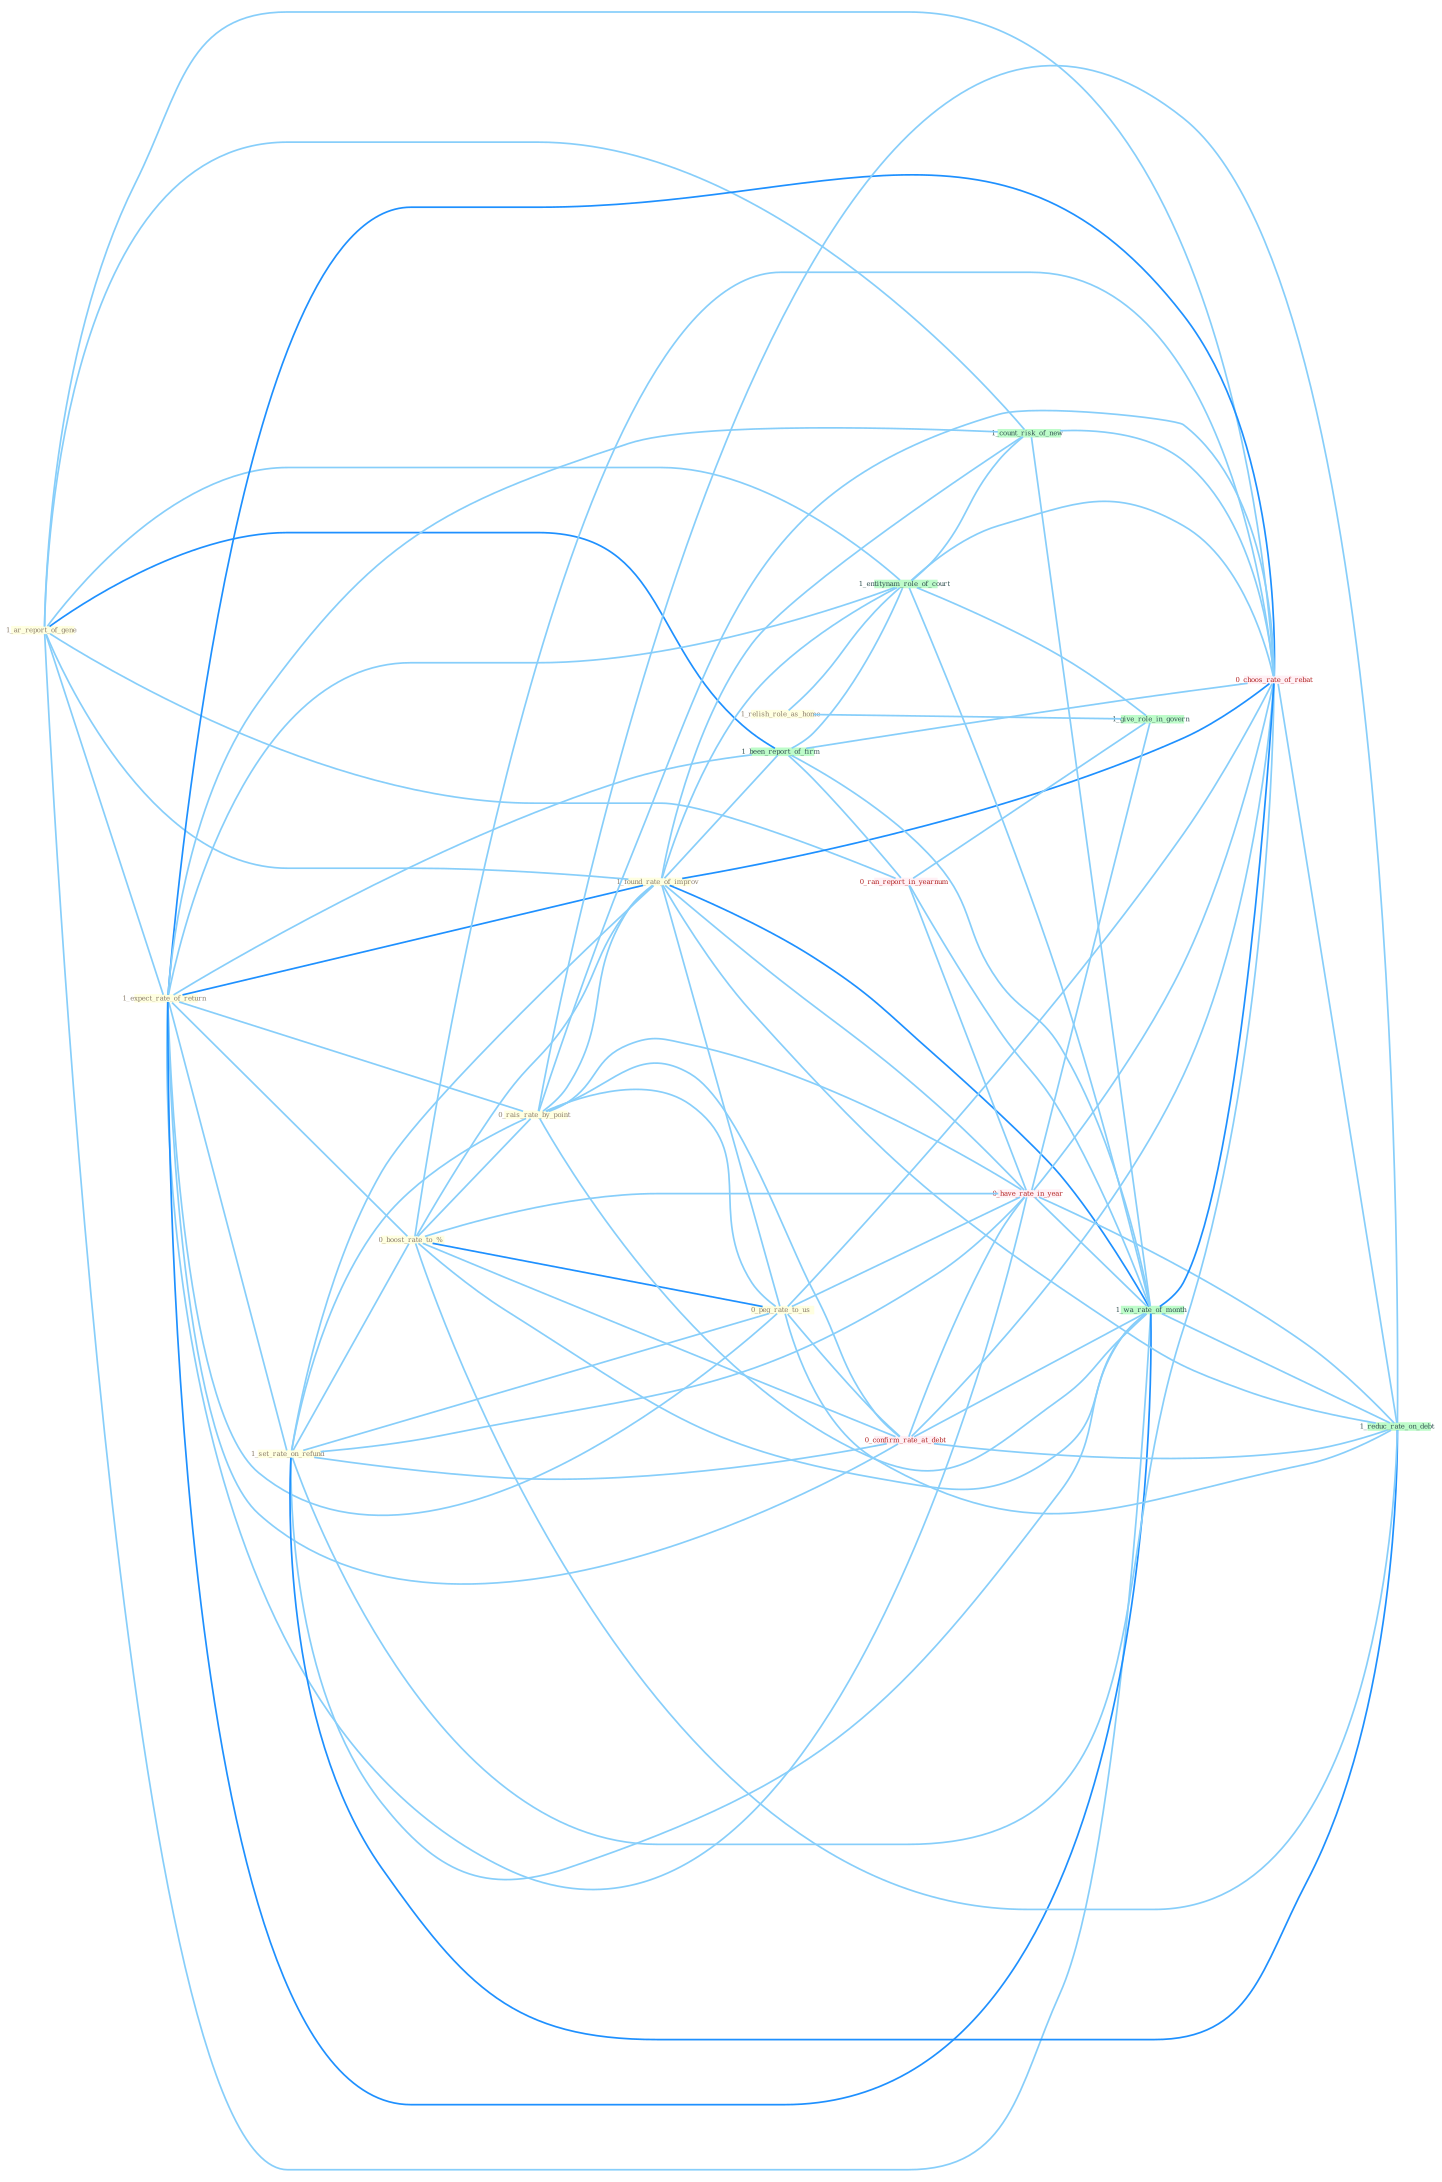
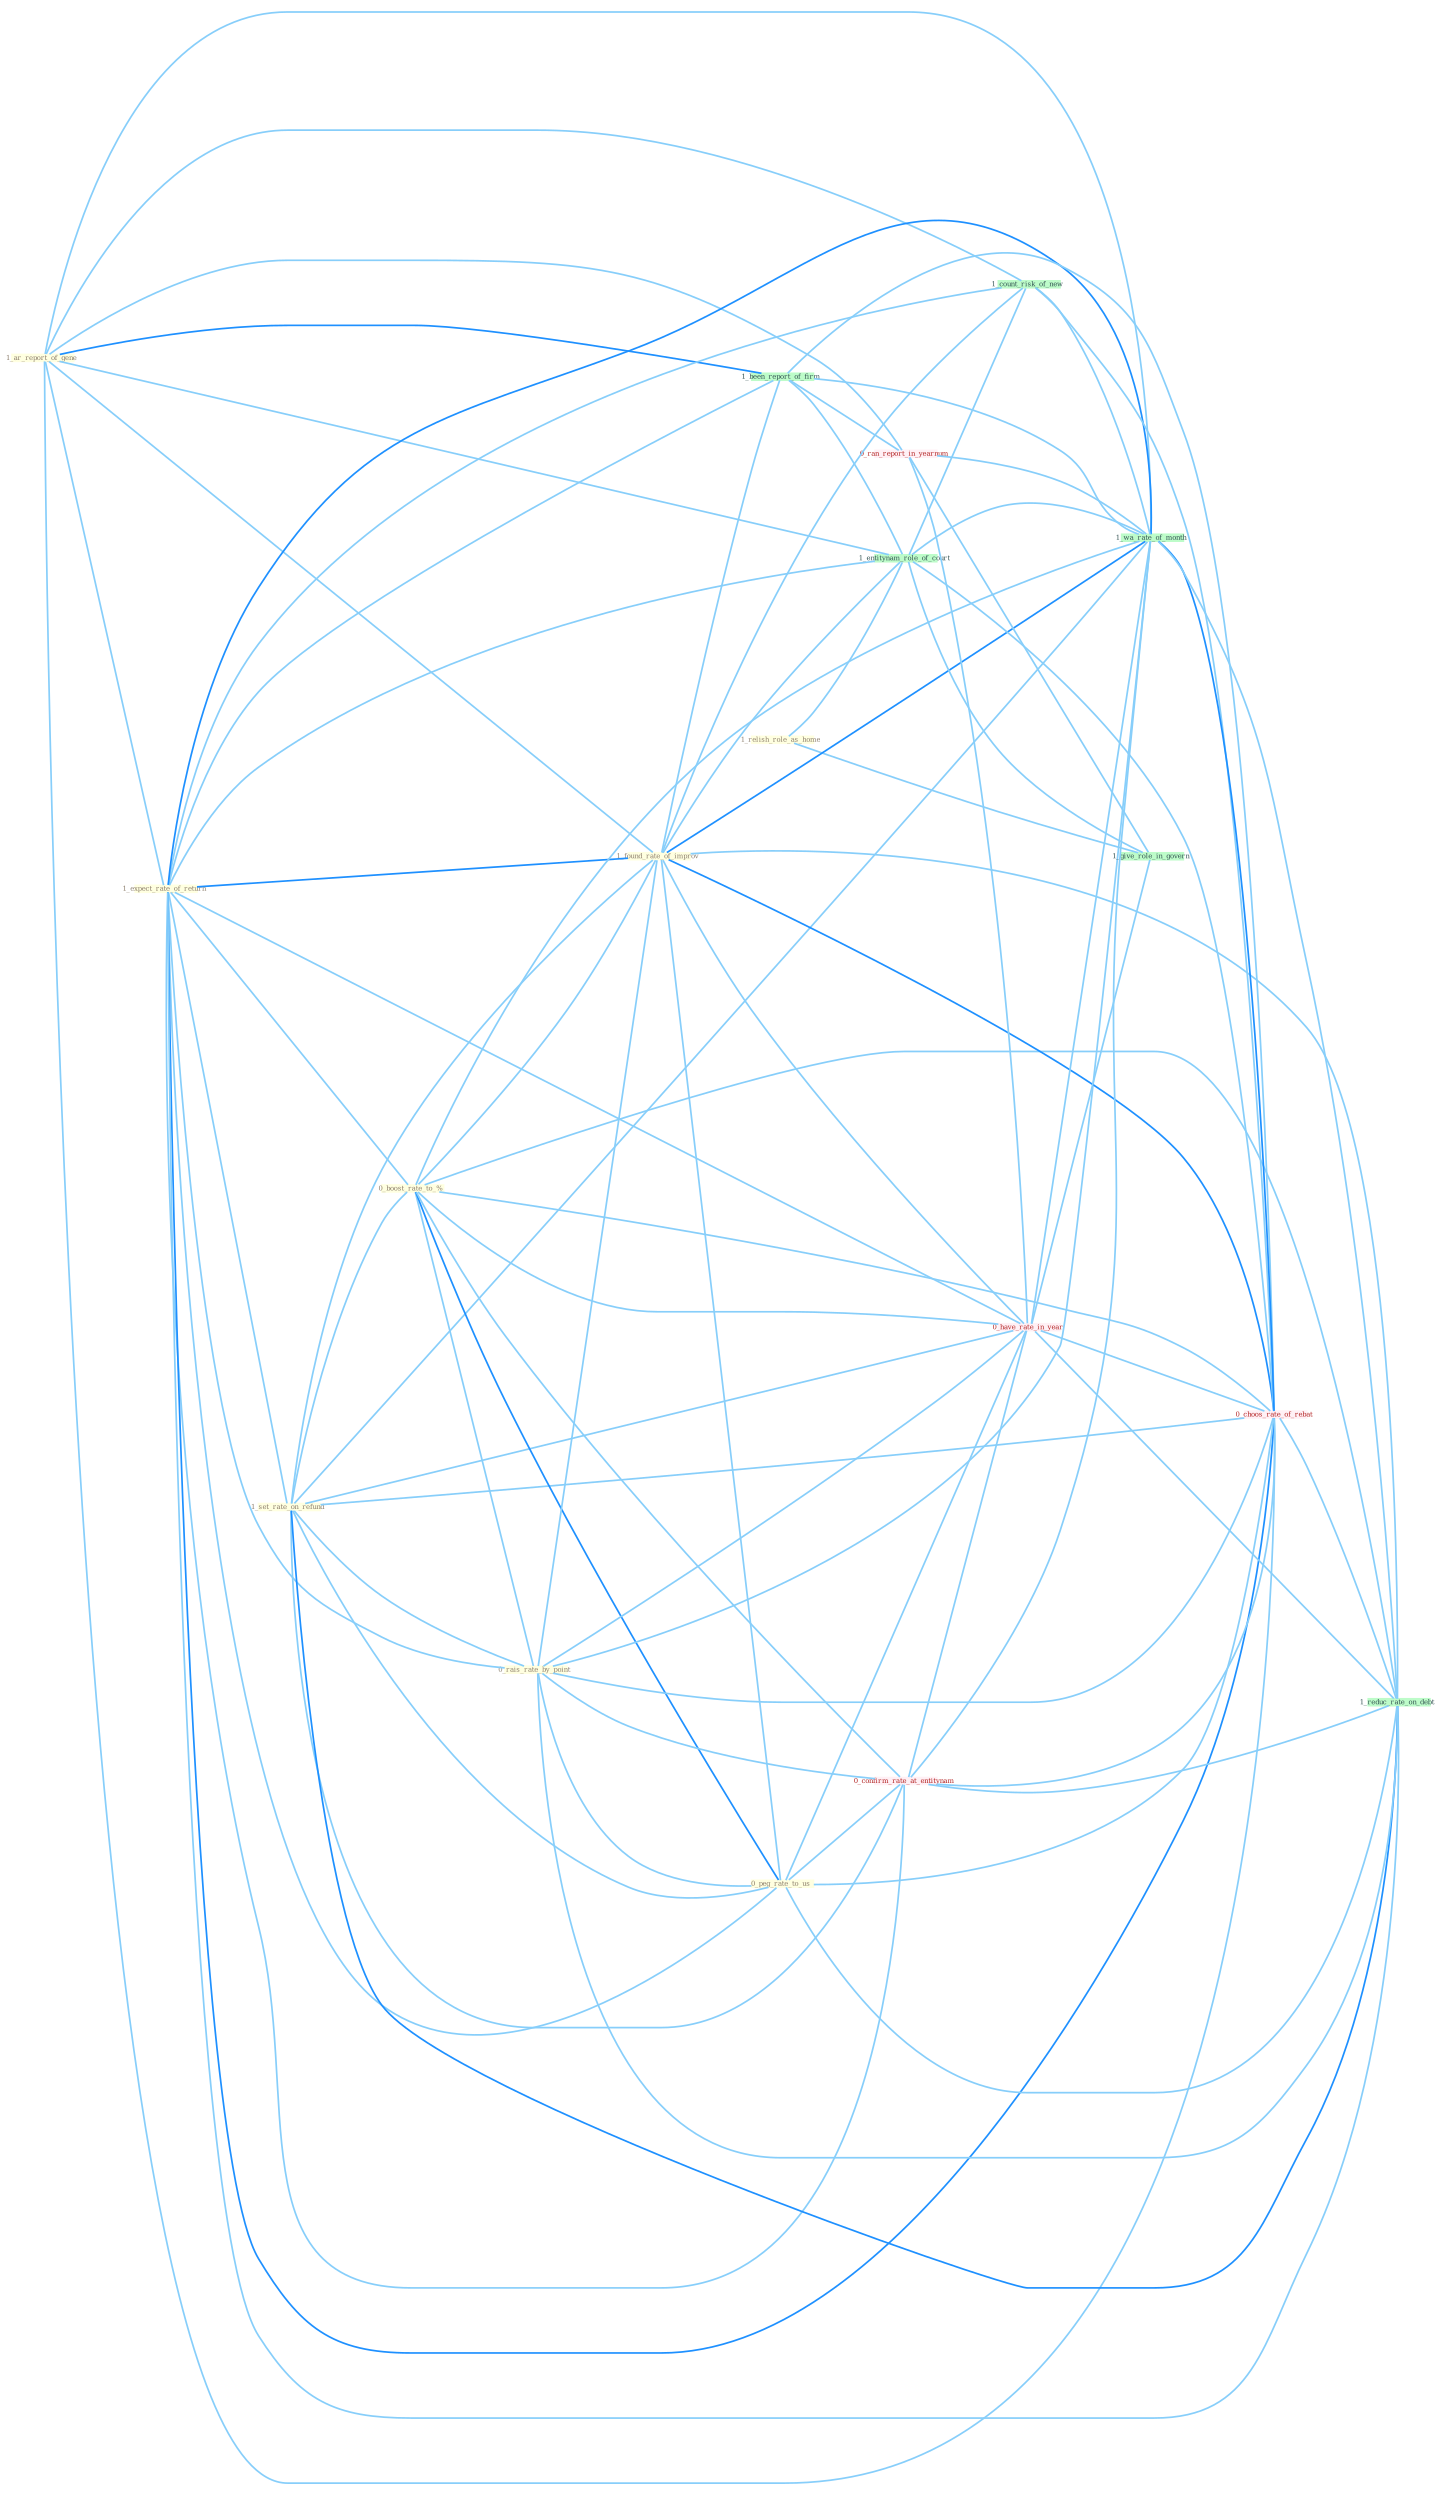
node "0_confirm_rate_at_debt": label "0_confirm_rate_at_debt" -> "0_confirm_rate_at_entitynam"
edge "1_expect_rate_of_return" -- "1_reduc_rate_on_debt": added
